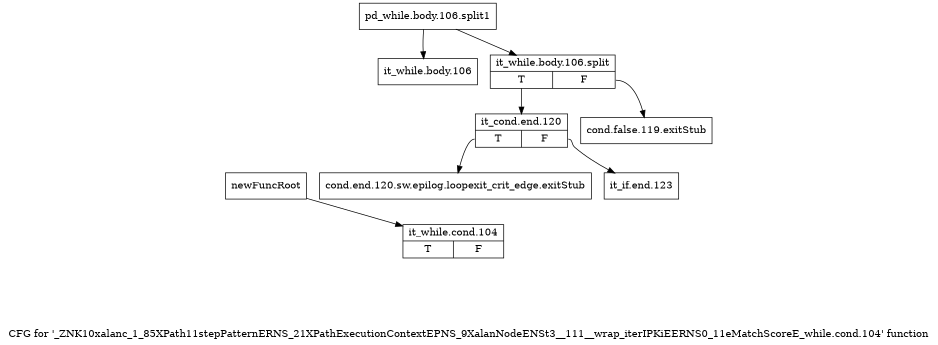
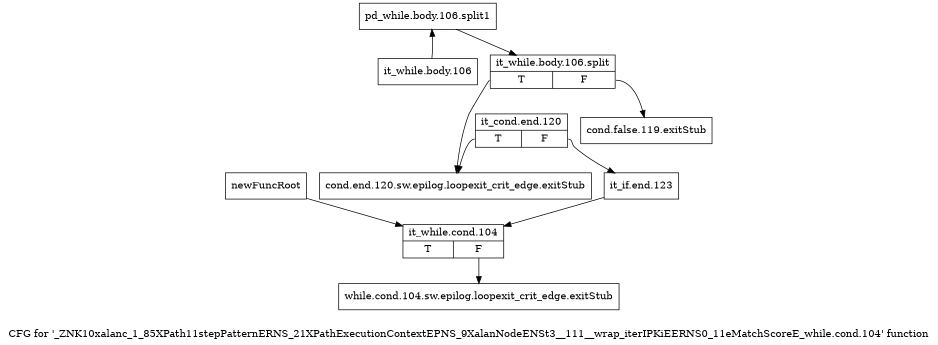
edge "pd_while.body.106.split1" -> "it_while.body.106": reversed
edge "it_while.body.106.split" -> "it_cond.end.120": now "it_while.body.106.split" -> "cond.end.120.sw.epilog.loopexit_crit_edge.exitStub"
edge "it_if.end.123" -> "it_while.cond.104": added
node "while.cond.104.sw.epilog.loopexit_crit_edge.exitStub": added
